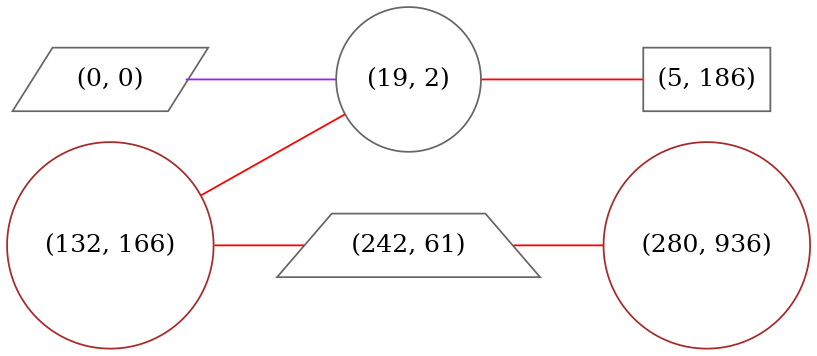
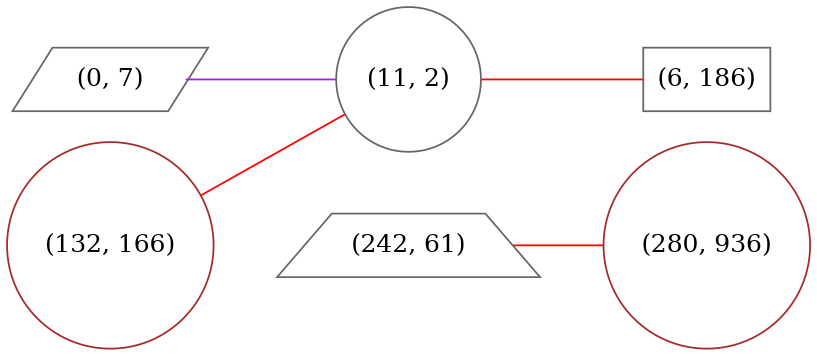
node "(0, 0)": label "(0, 0)" -> "(0, 7)"
node "(19, 2)": label "(19, 2)" -> "(11, 2)"
node "(5, 186)": label "(5, 186)" -> "(6, 186)"
edge "(132, 166)" -- "(242, 61)": removed
